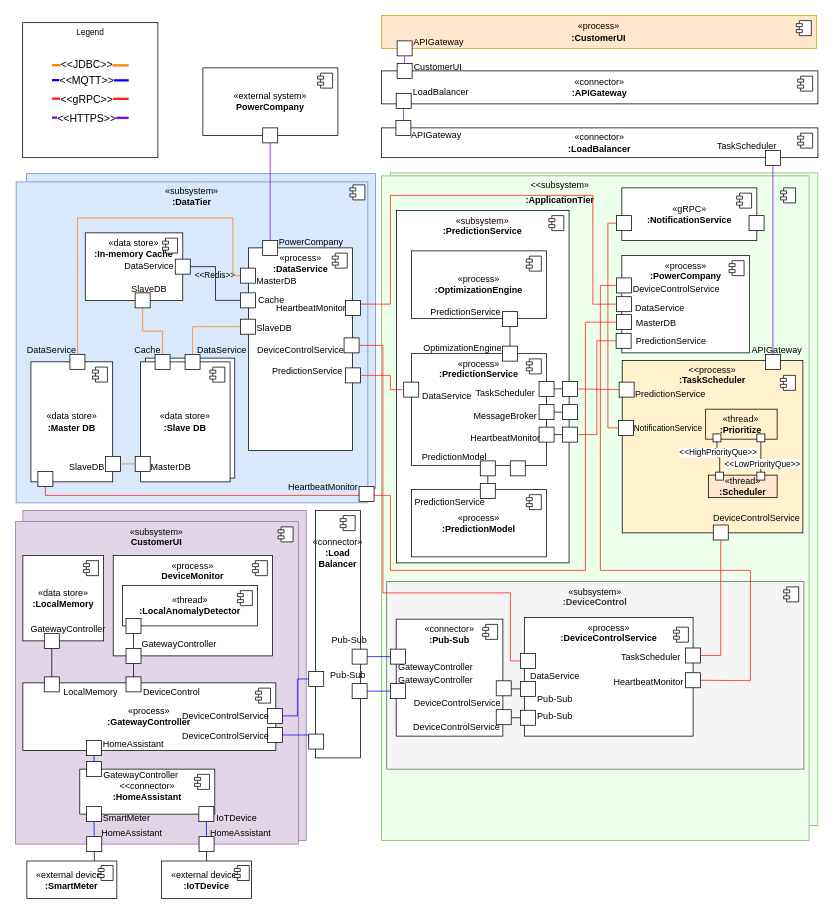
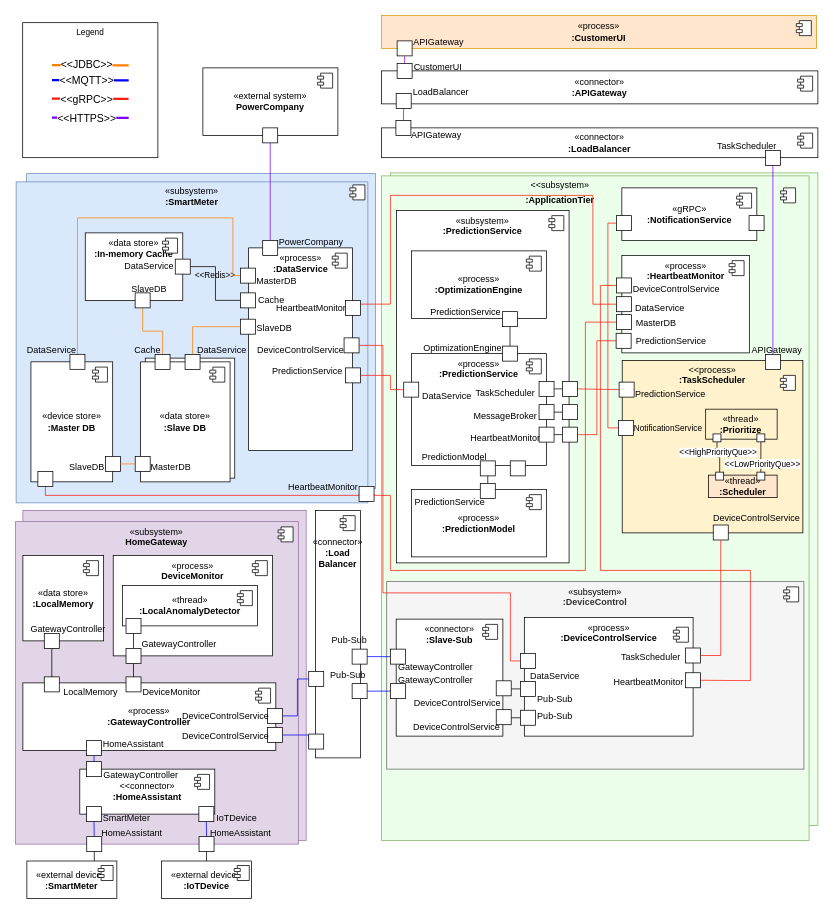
node "«subsystem» :DataTier": label "«subsystem» :DataTier" -> "«subsystem» :SmartMeter"
node "«process» :PowerCompany": label "«process» :PowerCompany" -> "«process» :HeartbeatMonitor"
node "«data store» :Master DB": label "«data store» :Master DB" -> "«device store» :Master DB"
node "«subsystem» CustomerUI": label "«subsystem» CustomerUI" -> "«subsystem» HomeGateway"
node "«connector» :Pub-Sub": label "«connector» :Pub-Sub" -> "«connector» :Slave-Sub"
node "DeviceControl": label "DeviceControl" -> "DeviceMonitor"
